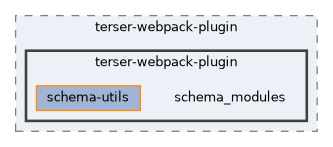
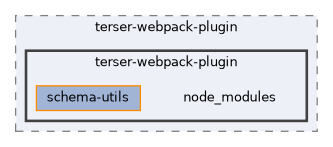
node "schema_modules": label "schema_modules" -> "node_modules"
